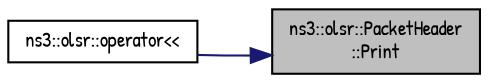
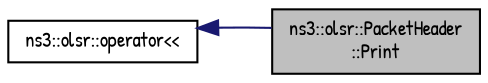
edge "ns3::olsr::operator<<" -> "ns3::olsr::PacketHeader ::Print": reversed
